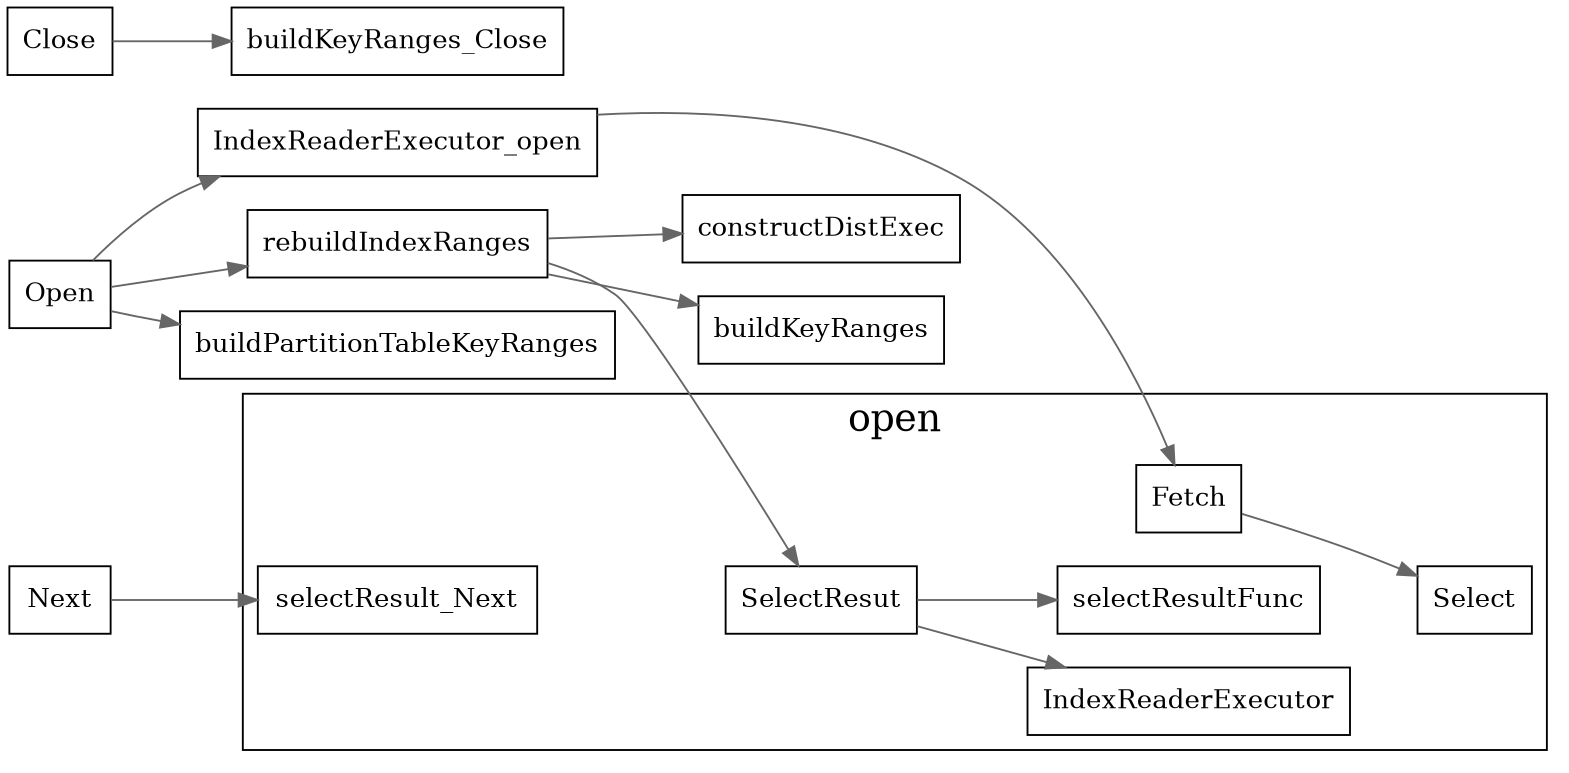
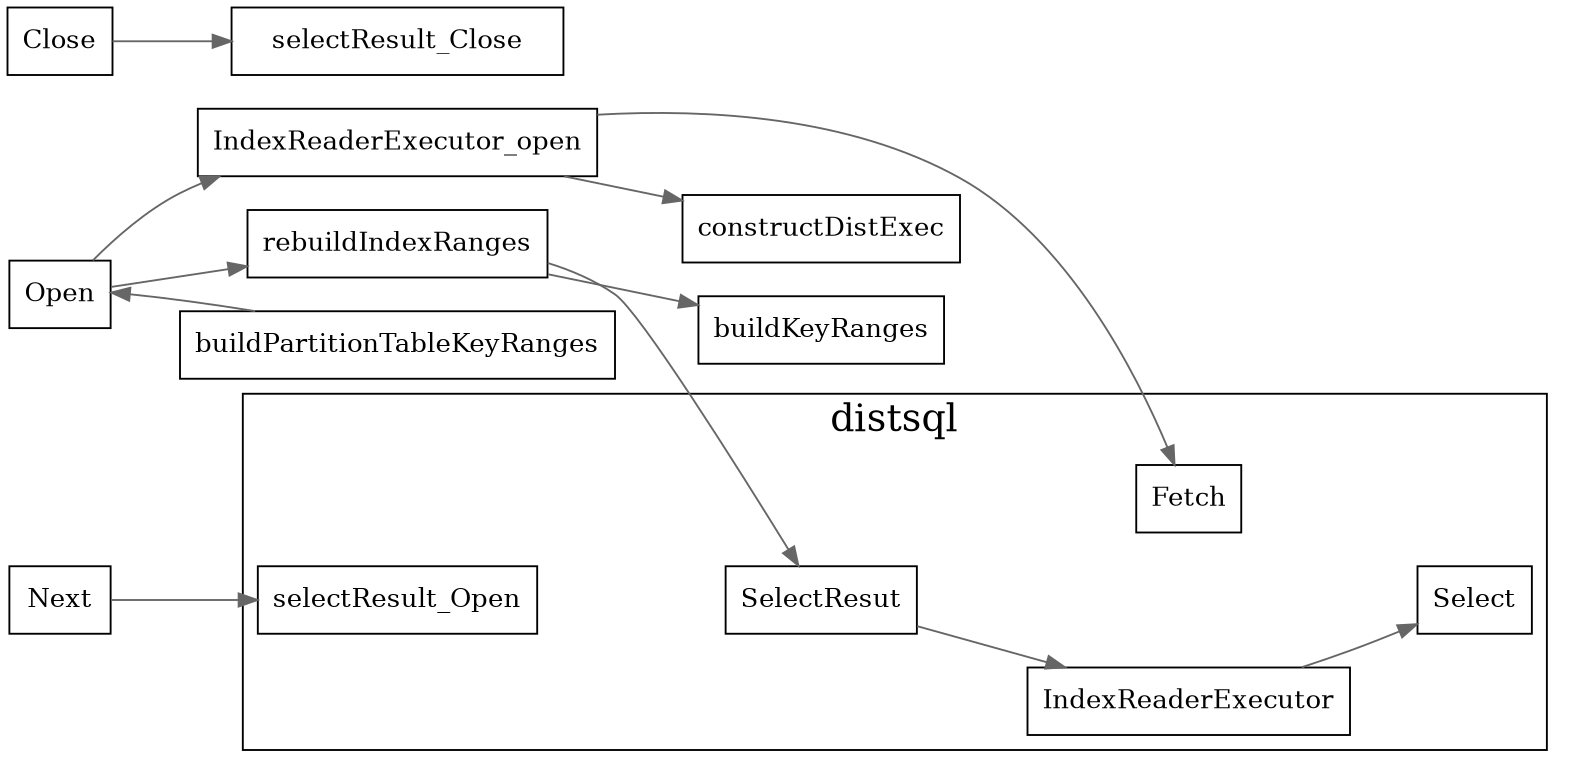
node "buildKeyRanges_Close": label "buildKeyRanges_Close" -> "selectResult_Close"
edge "rebuildIndexRanges" -> "constructDistExec": now "IndexReaderExecutor_open" -> "constructDistExec"
edge "Open" -> "buildPartitionTableKeyRanges": reversed
cluster "open": label "open" -> "distsql"
edge "Fetch" -> "Select": now "IndexReaderExecutor" -> "Select"
node "selectResult_Next": label "selectResult_Next" -> "selectResult_Open"
node "selectResultFunc": removed
